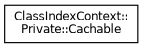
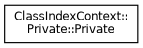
node "ClassIndexContext:: Private::Cachable": label "ClassIndexContext:: Private::Cachable" -> "ClassIndexContext:: Private::Private"
